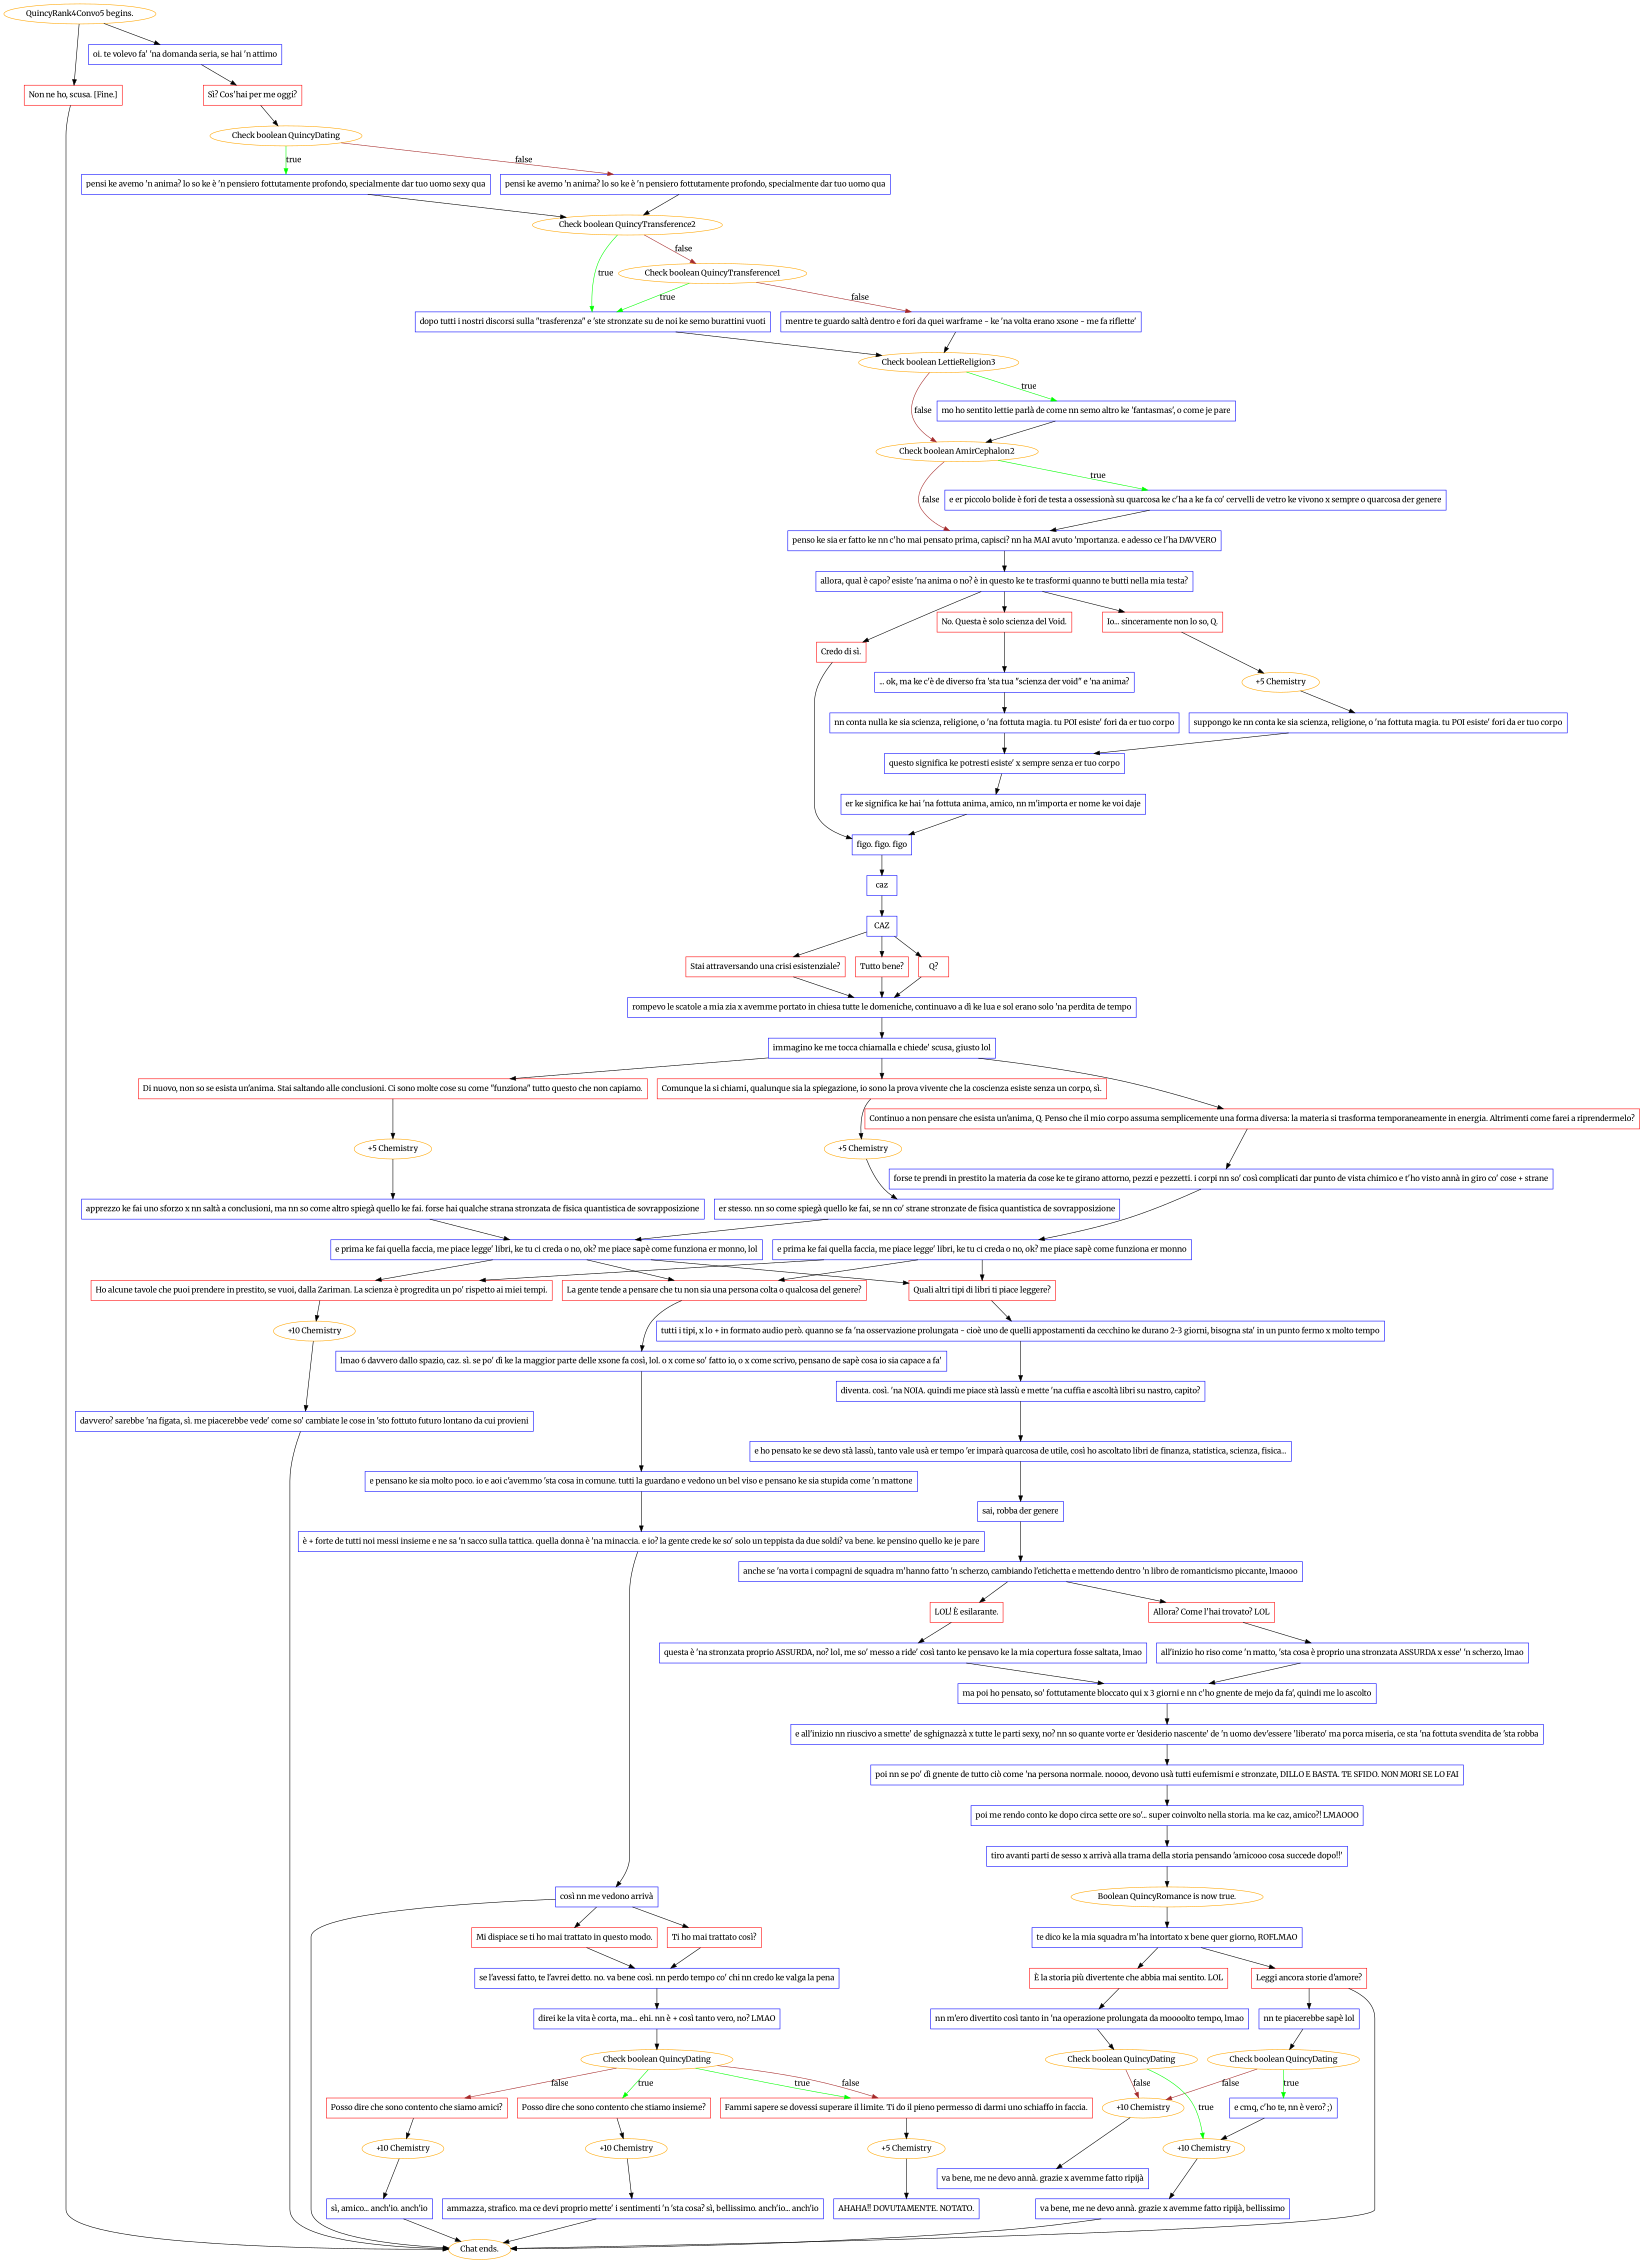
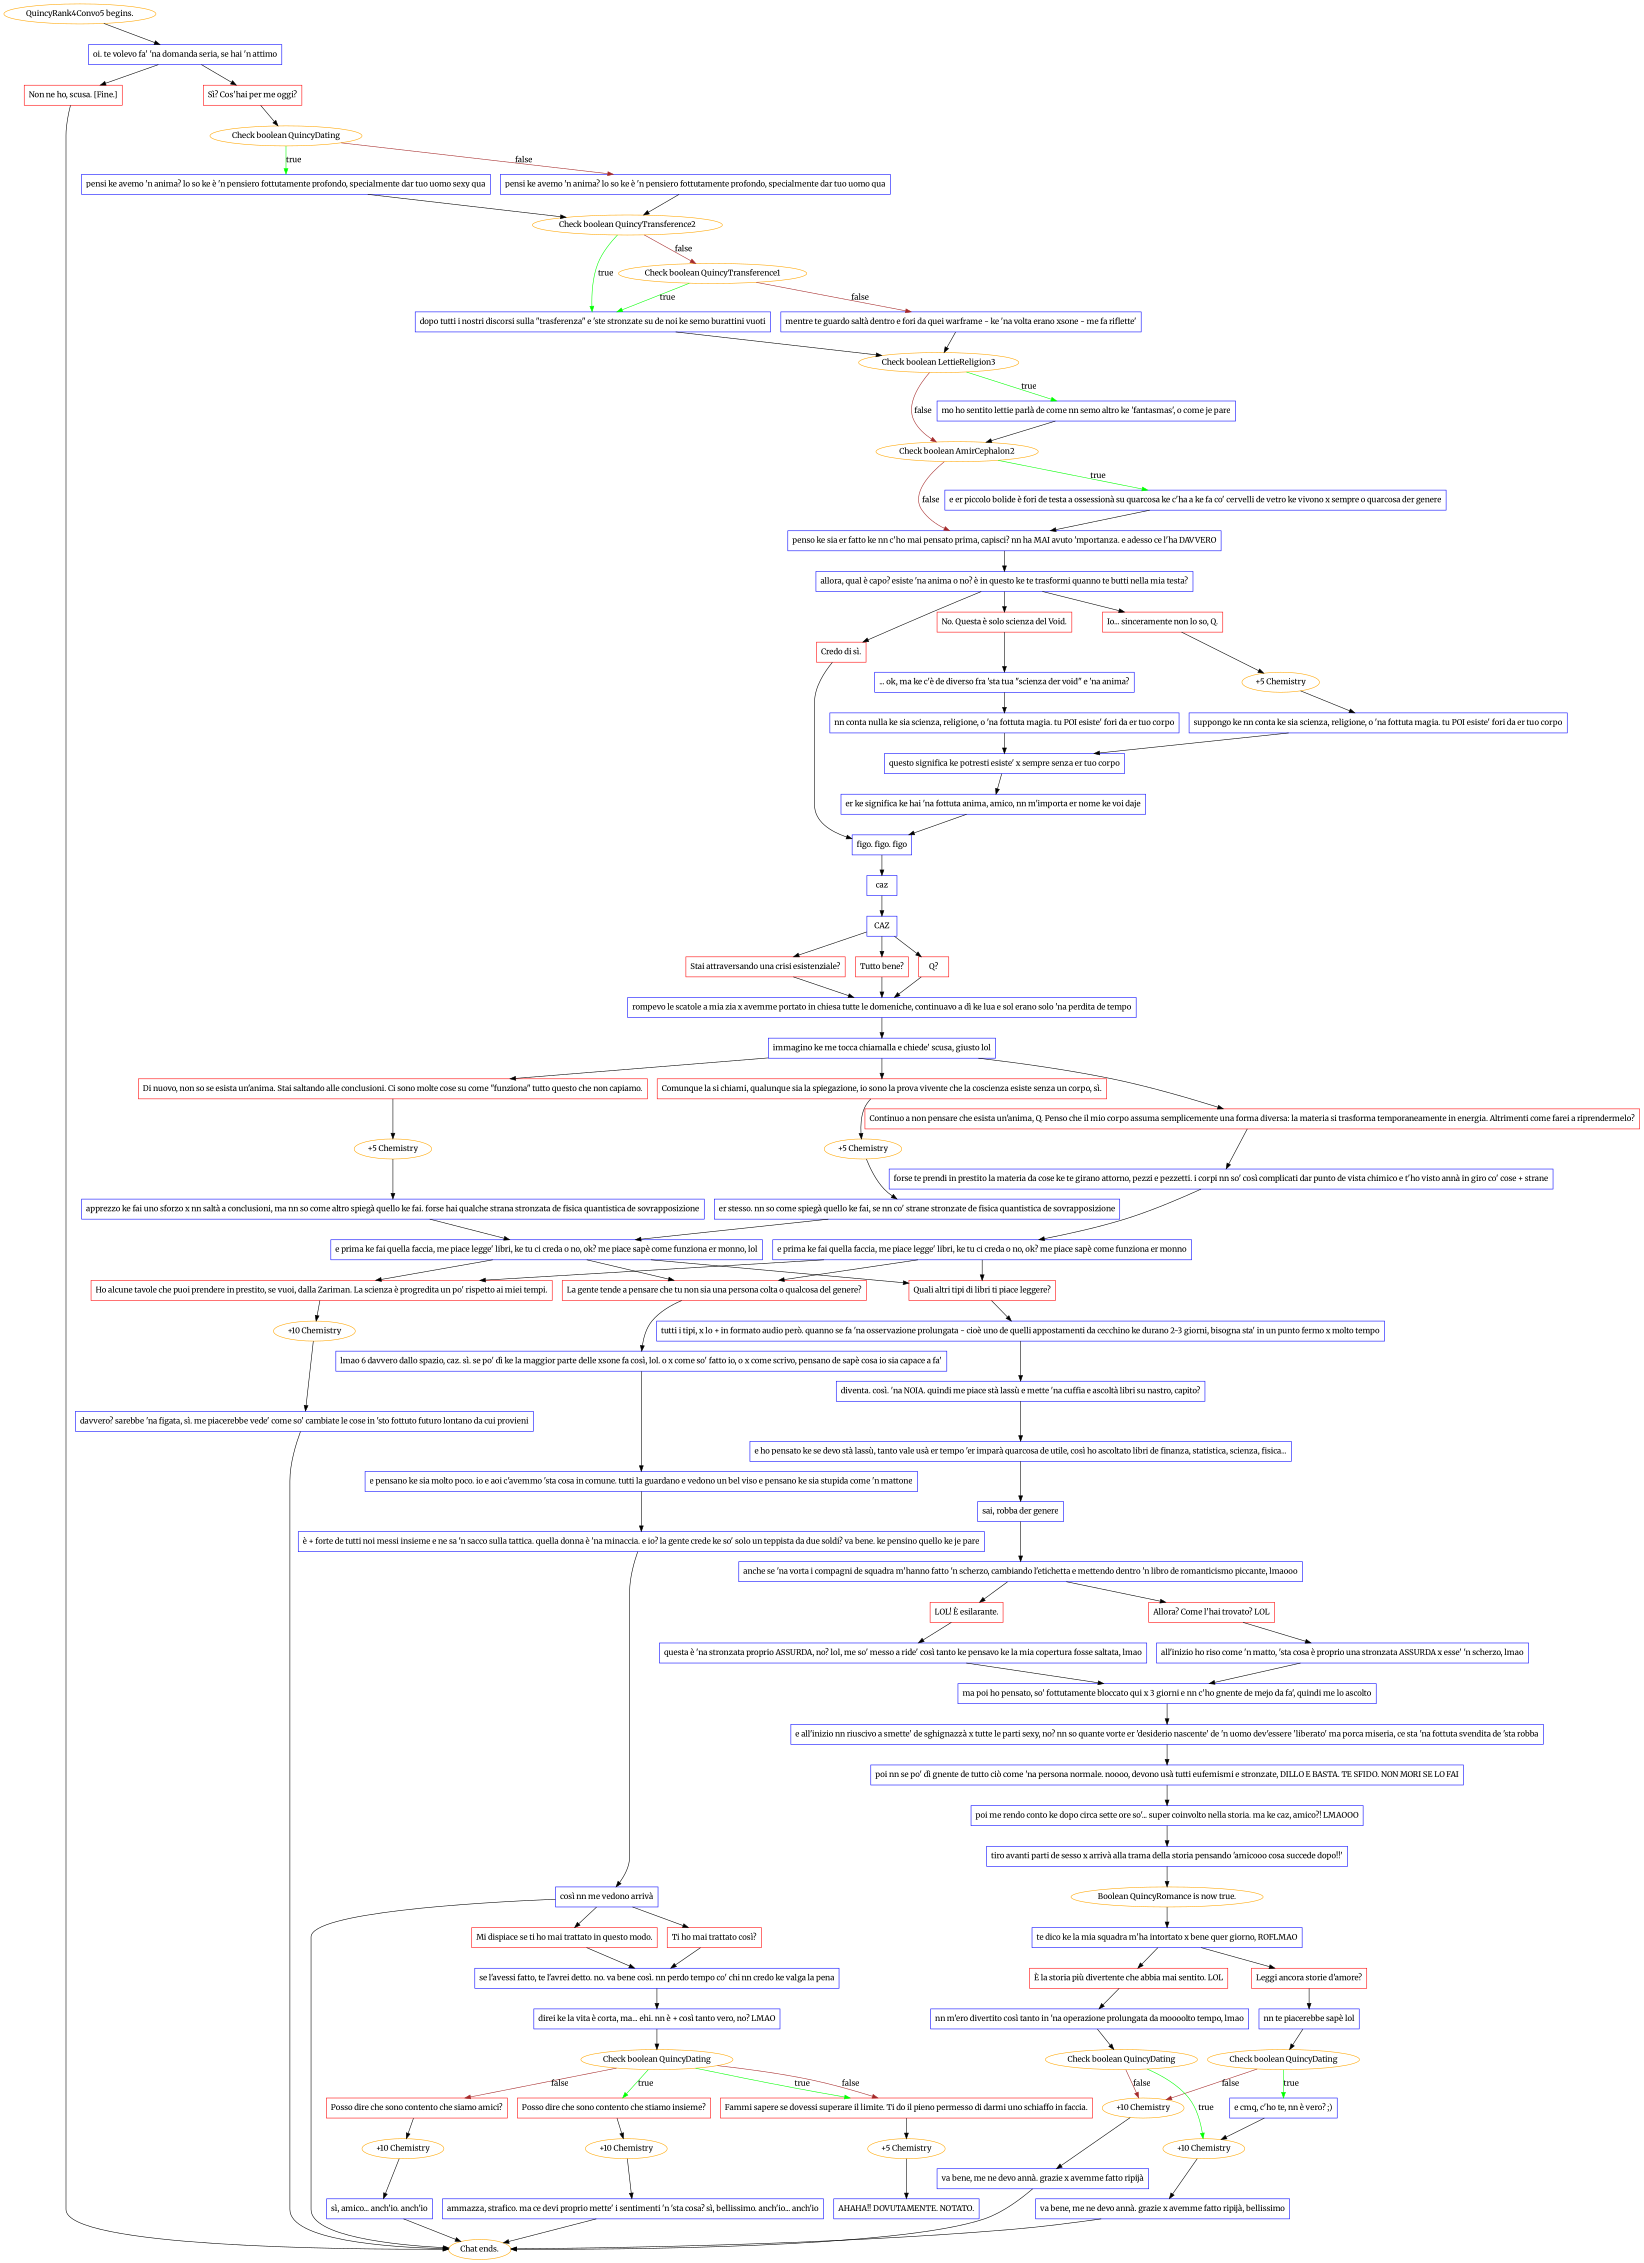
edge "QuincyRank4Convo5 begins." -> "Non ne ho, scusa. [Fine.]": now "oi. te volevo fa' 'na domanda seria, se hai 'n attimo" -> "Non ne ho, scusa. [Fine.]"
edge "Leggi ancora storie d'amore?" -> "Chat ends.": now "va bene, me ne devo annà. grazie x avemme fatto ripijà" -> "Chat ends."
